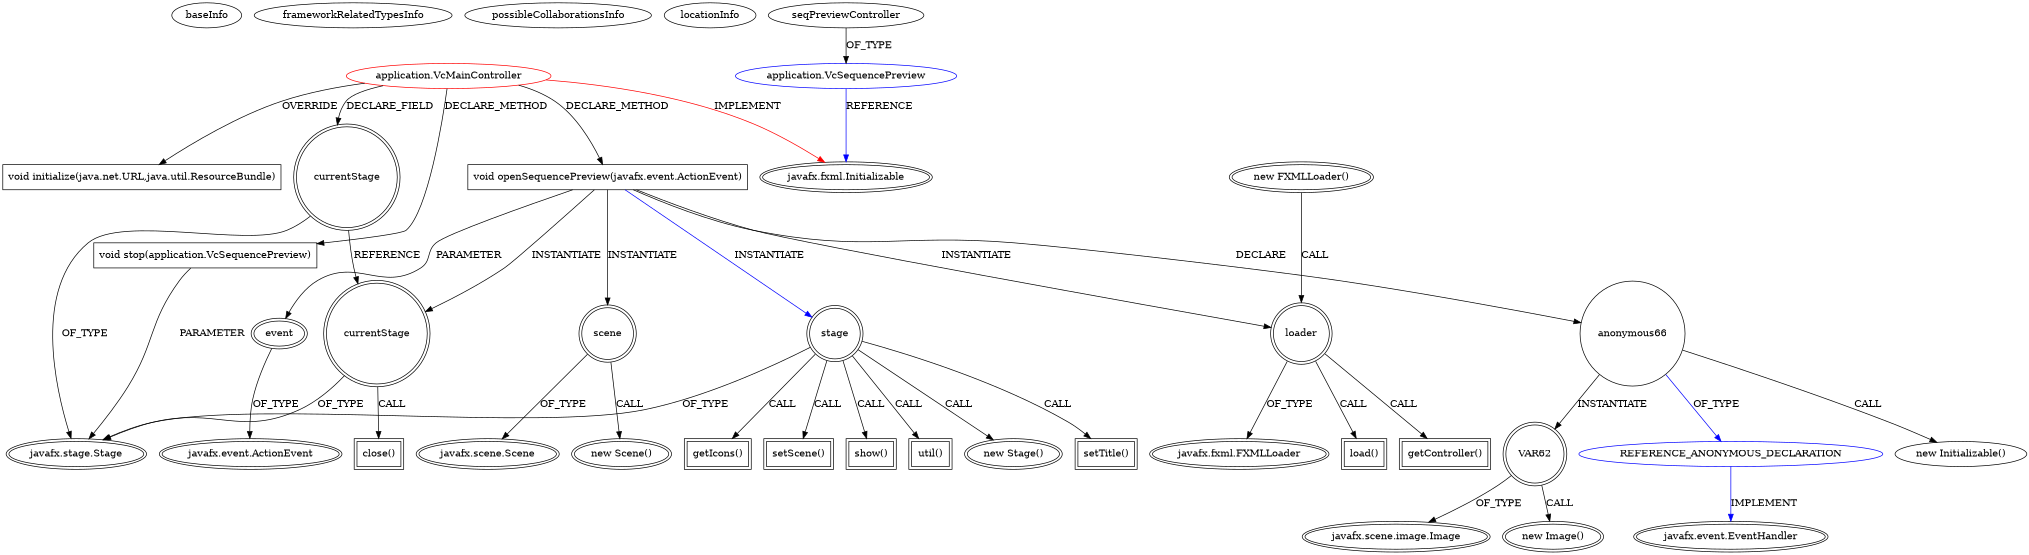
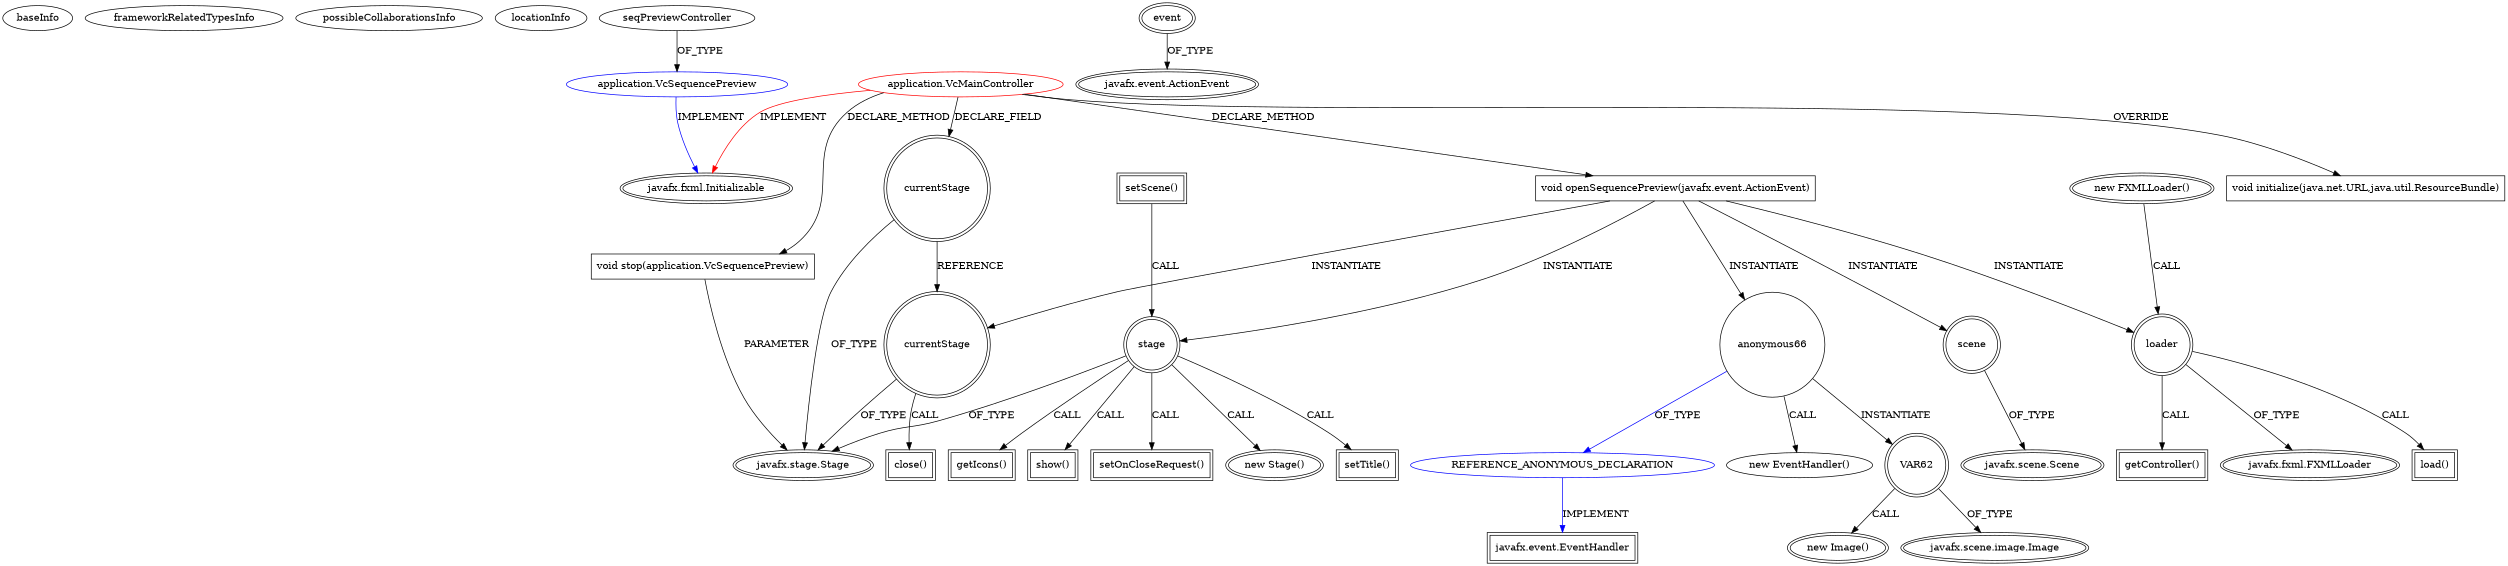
edge "application.VcSequencePreview" -> "javafx.fxml.Initializable": label "REFERENCE" -> "IMPLEMENT"
edge "void openSequencePreview(javafx.event.ActionEvent)" -> "stage": color blue -> black
edge "void openSequencePreview(javafx.event.ActionEvent)" -> "anonymous66": label "DECLARE" -> "INSTANTIATE"
edge "void openSequencePreview(javafx.event.ActionEvent)" -> "event": removed, label "PARAMETER"
edge "stage" -> "setScene()": reversed
node "new Scene()": removed
node "util()": label "util()" -> "setOnCloseRequest()"
node "new Initializable()": label "new Initializable()" -> "new EventHandler()"
node "javafx.event.EventHandler": shape ellipse -> box
